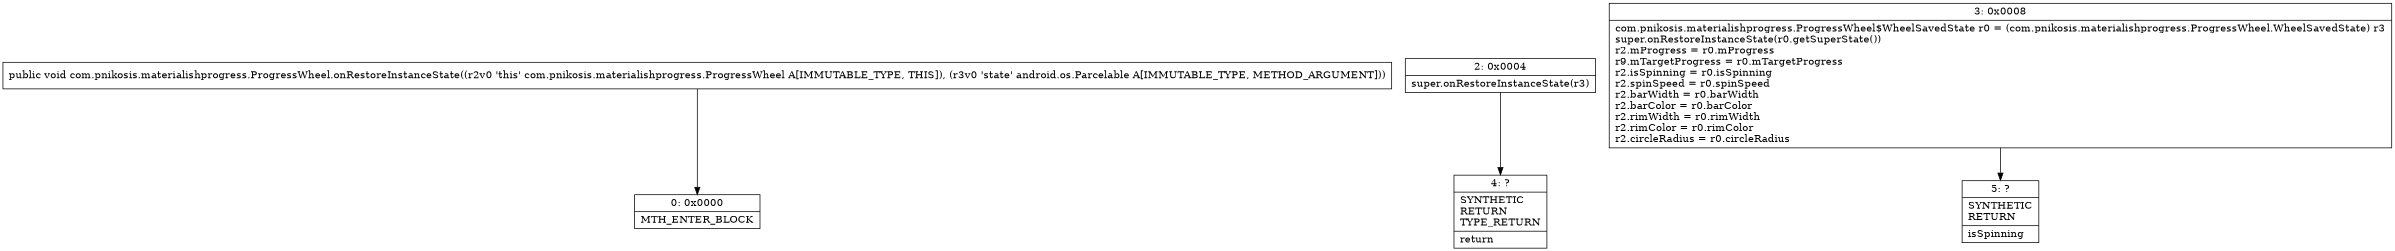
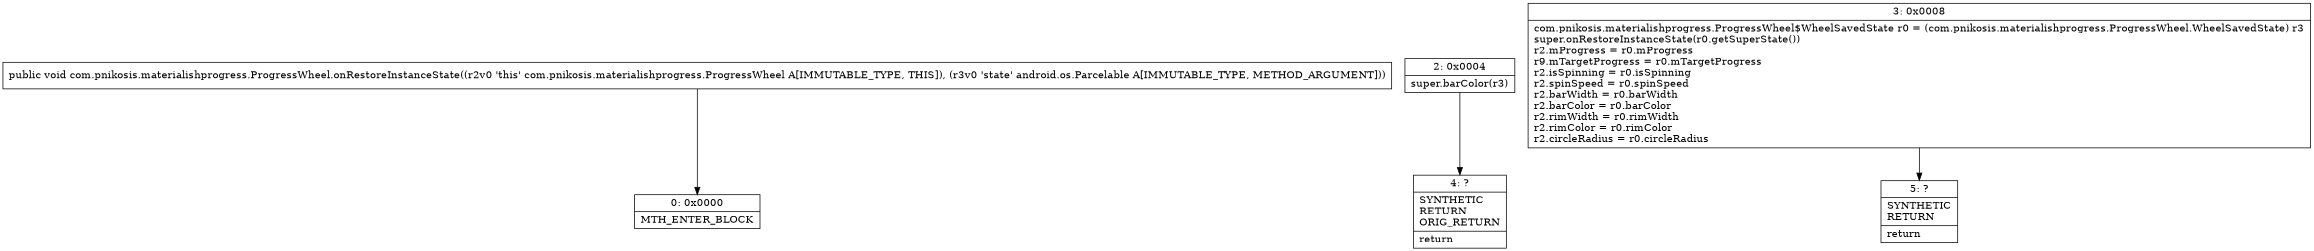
node "2: 0x0004": text "super.onRestoreInstanceState(r3)" -> "super.barColor(r3)"
node "4: ?": text "TYPE_RETURN" -> "ORIG_RETURN"
node "5: ?": text "isSpinning" -> "return"
